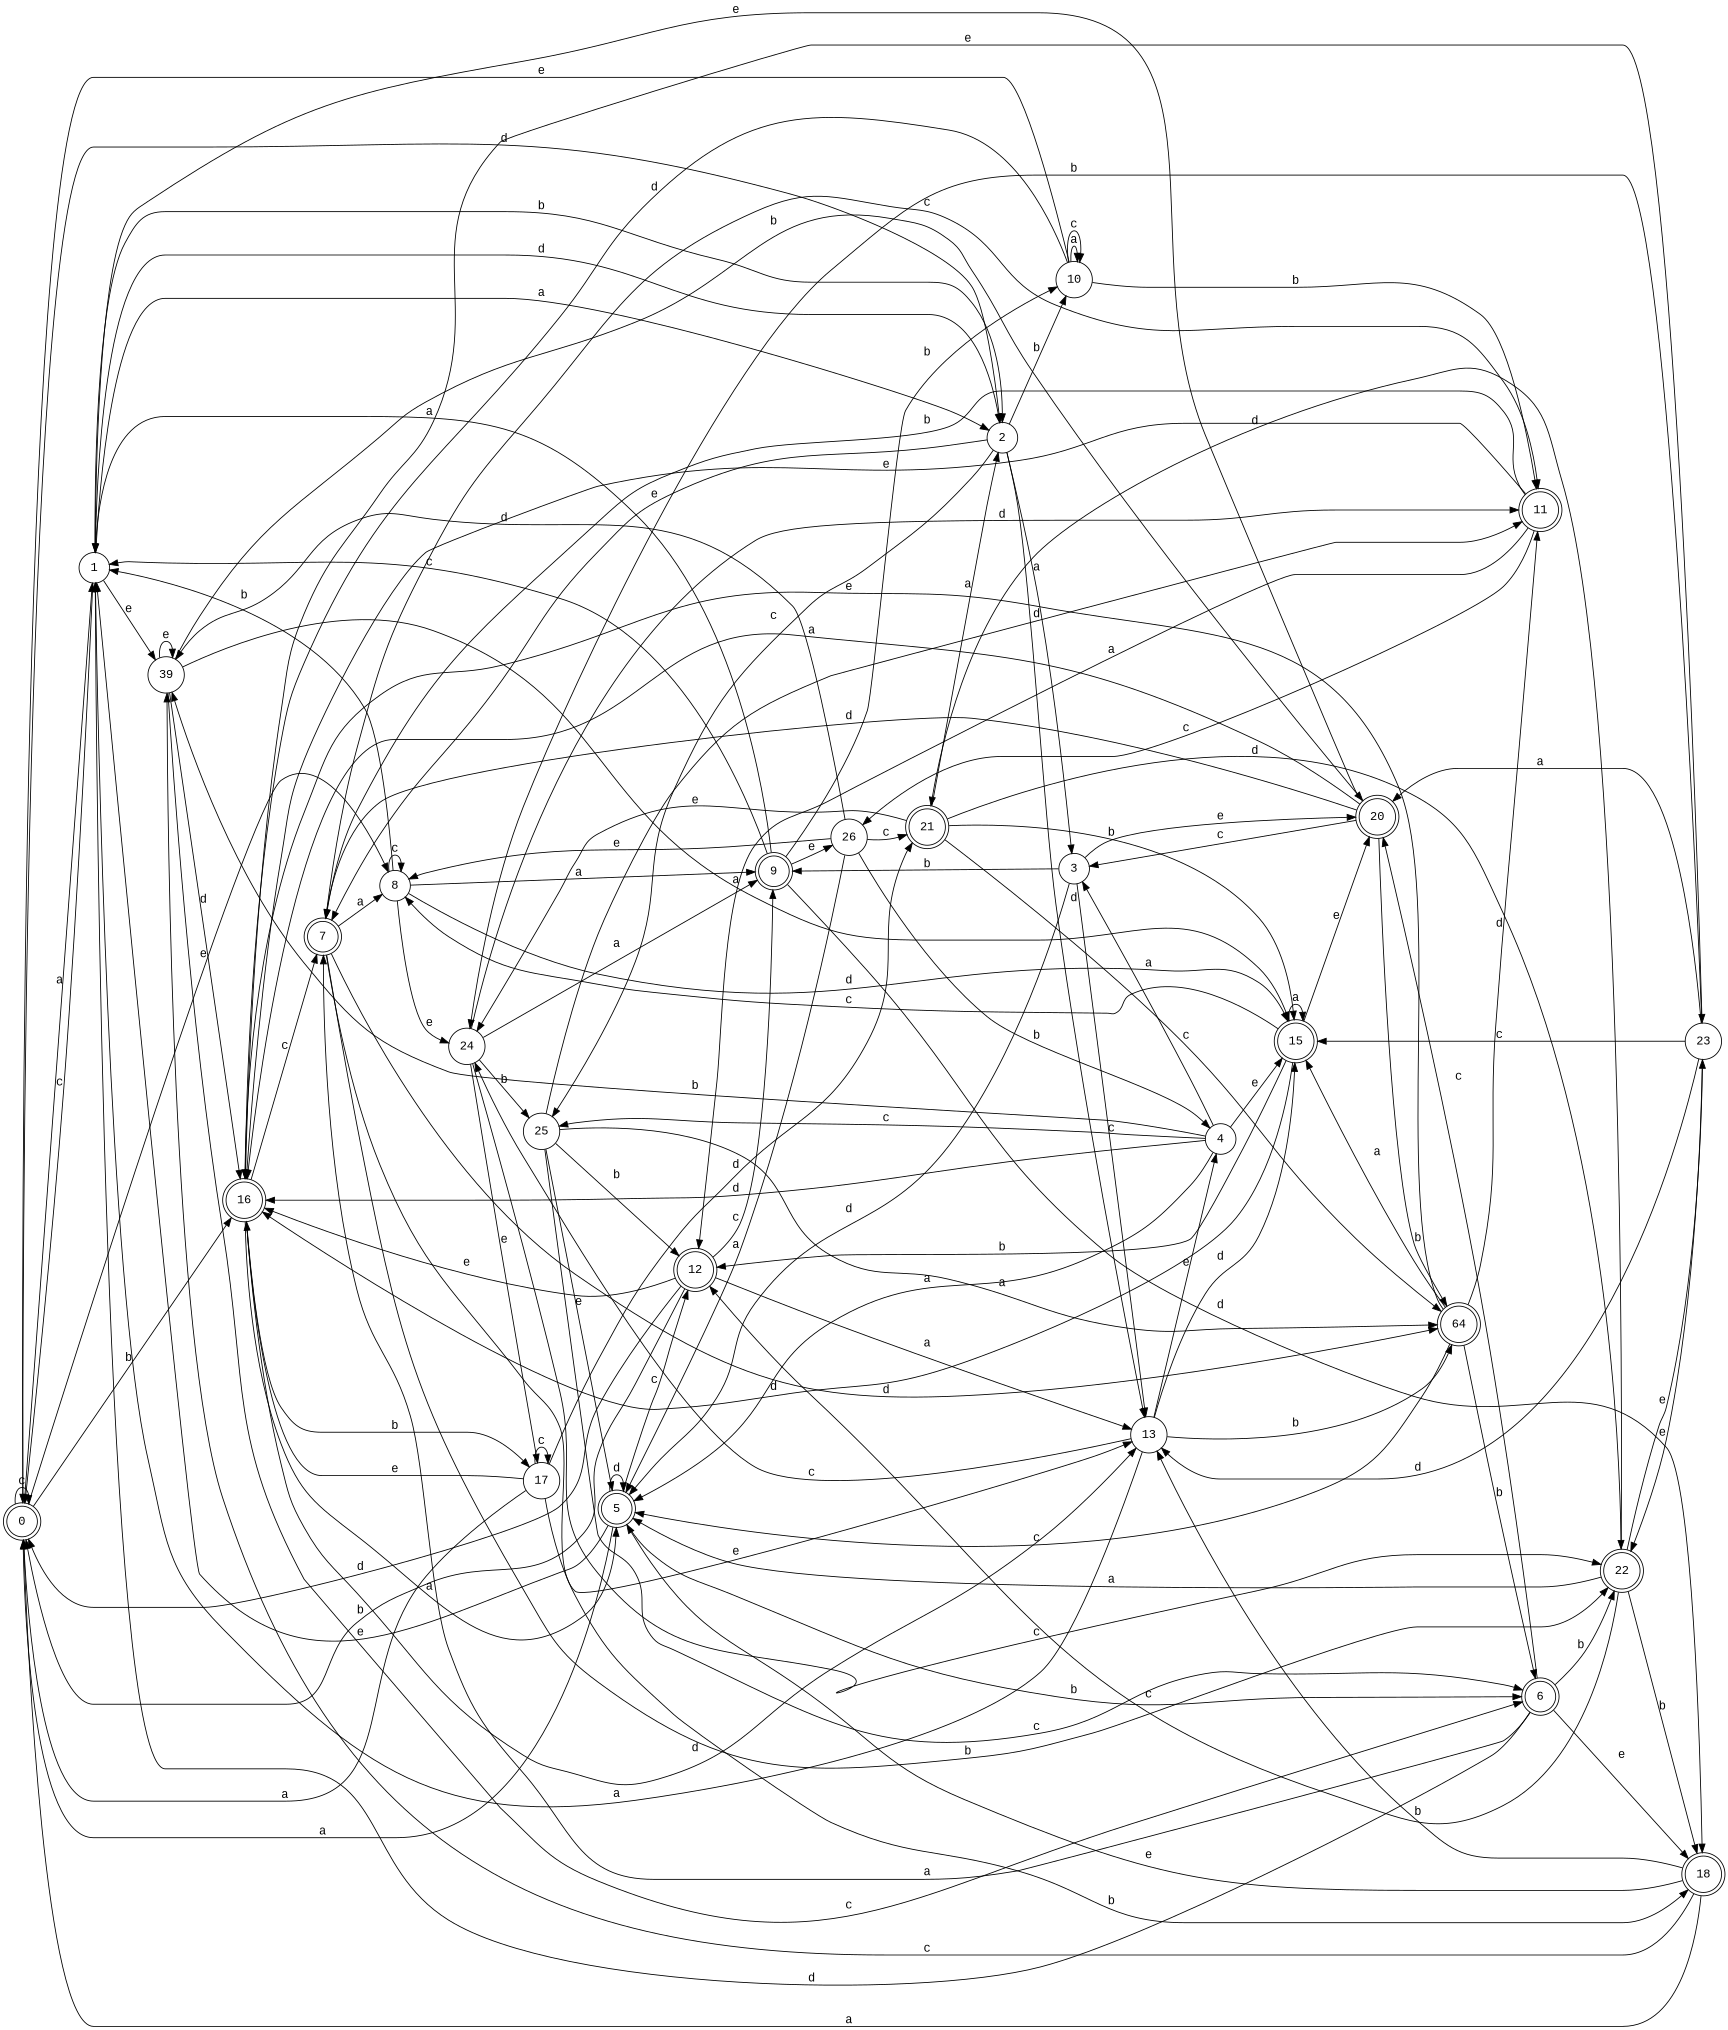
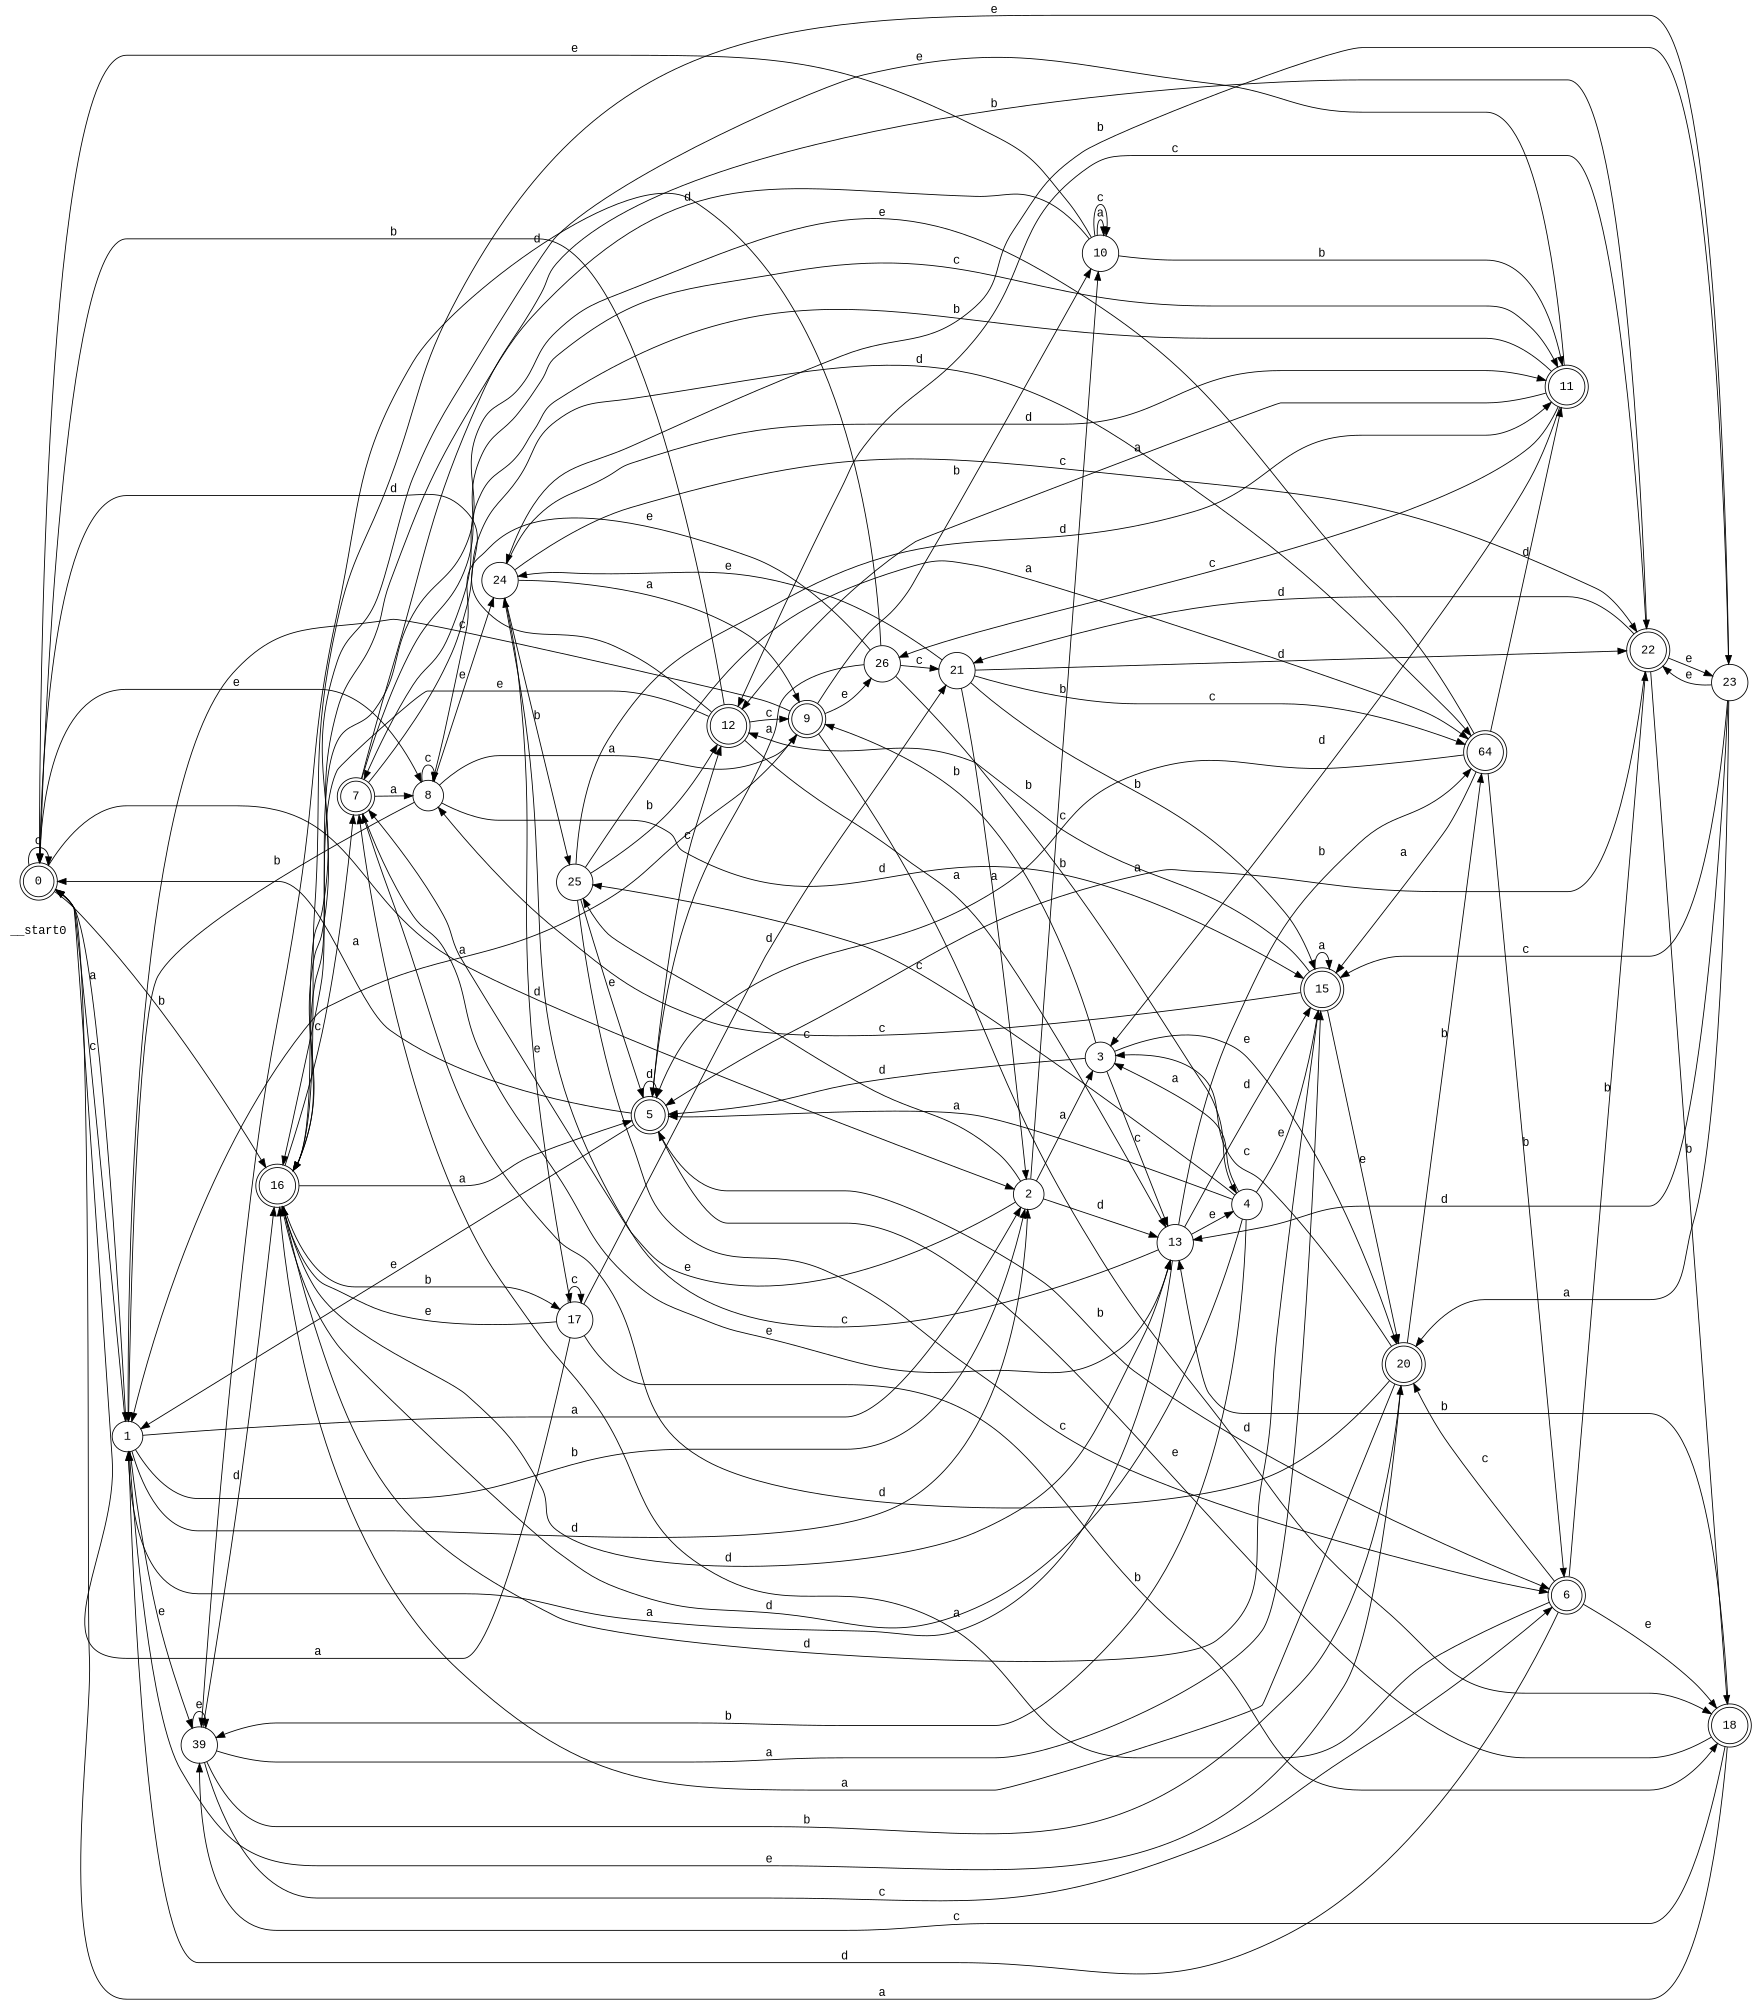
edge "11" -> "3": added, label "d"
node "21": shape doublecircle -> circle
node "__start0": added
